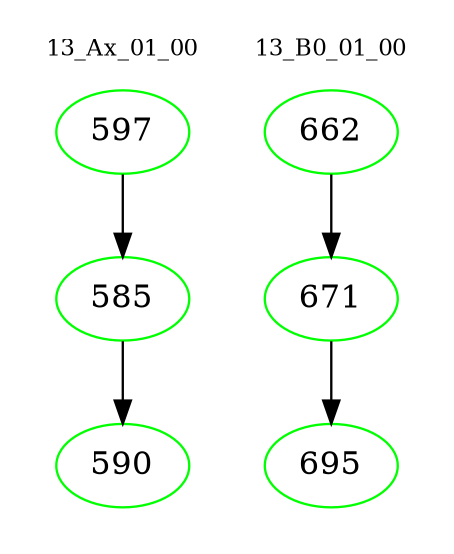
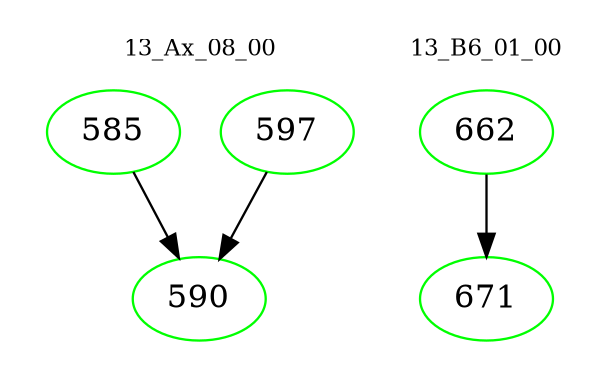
cluster "13_Ax_01_00": label "13_Ax_01_00" -> "13_Ax_08_00"
cluster "13_B0_01_00": label "13_B0_01_00" -> "13_B6_01_00"
edge "597" -> "585": now "597" -> "590"
node "695": removed
